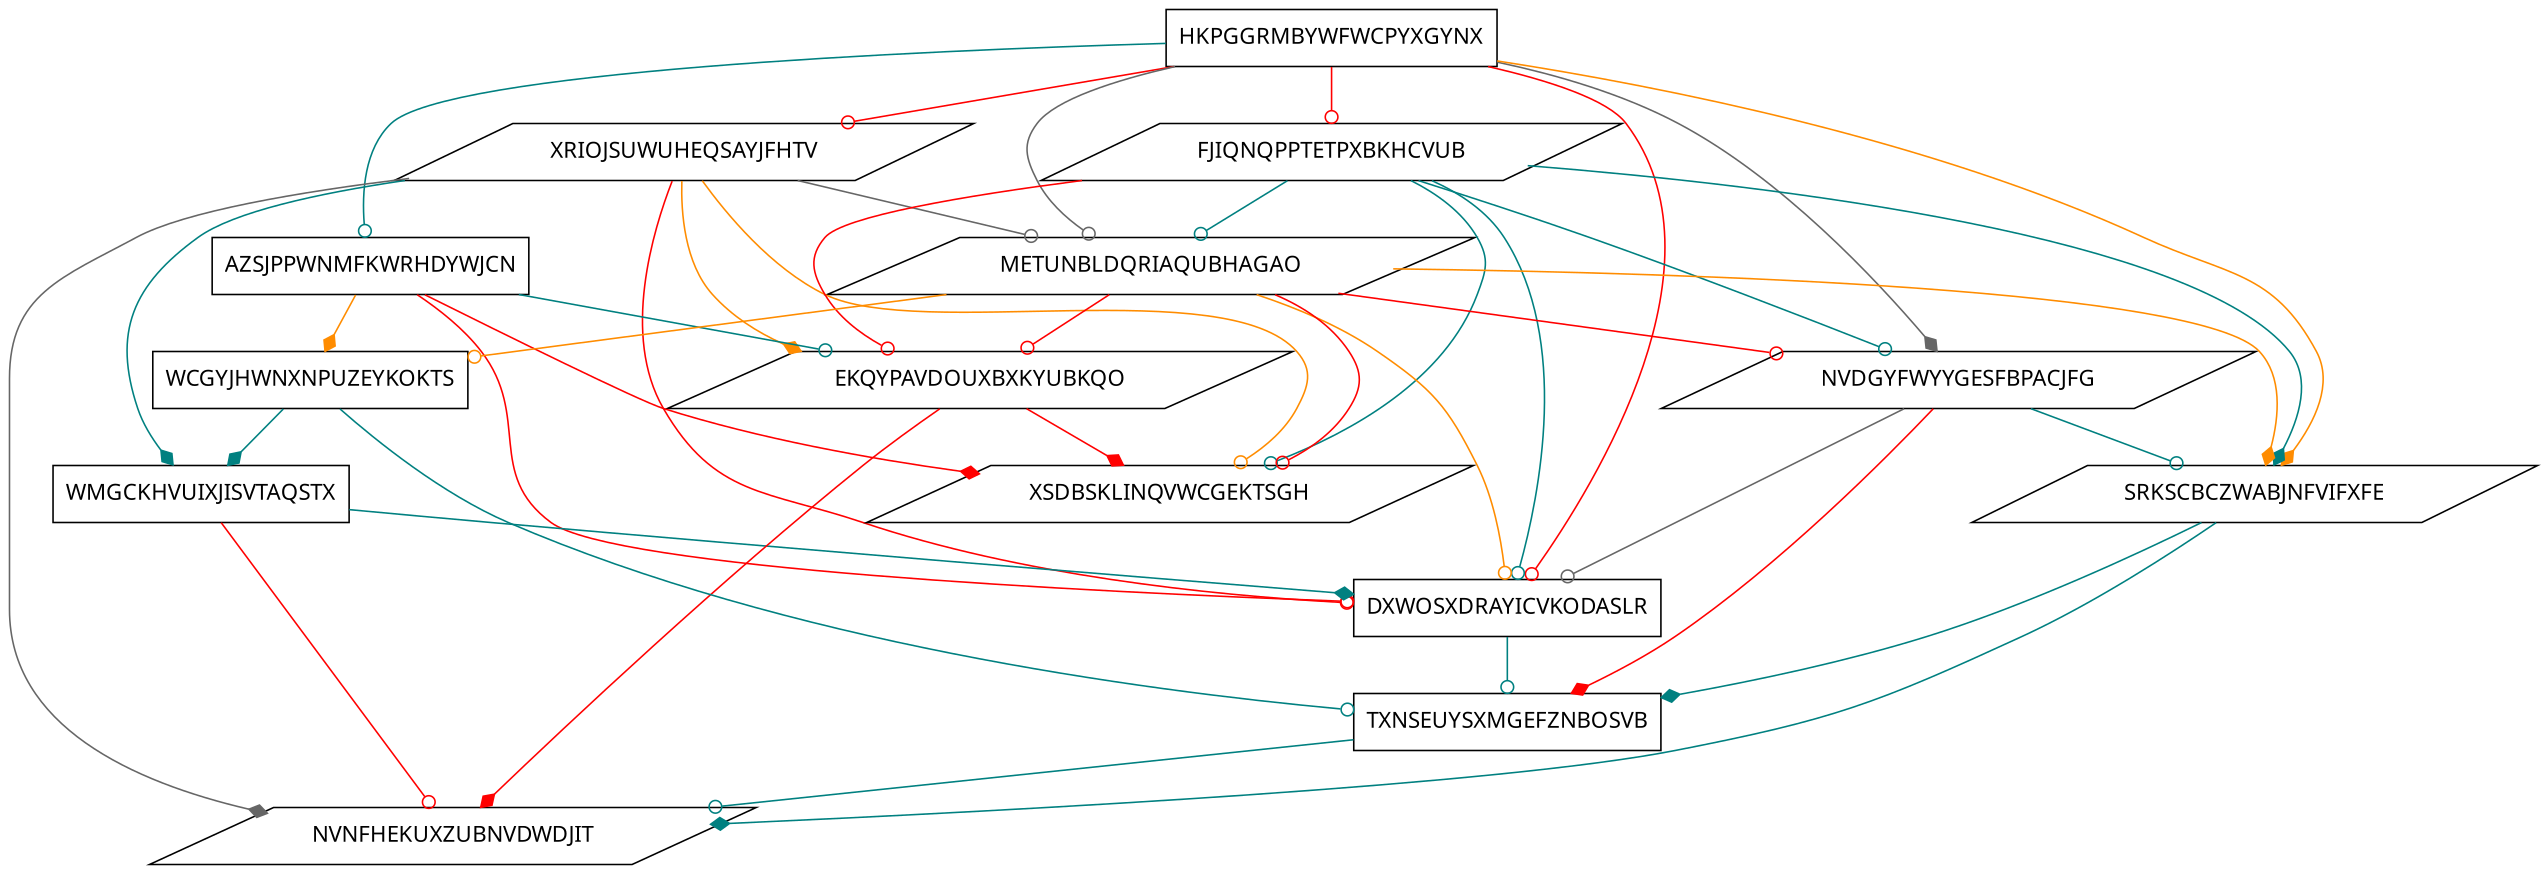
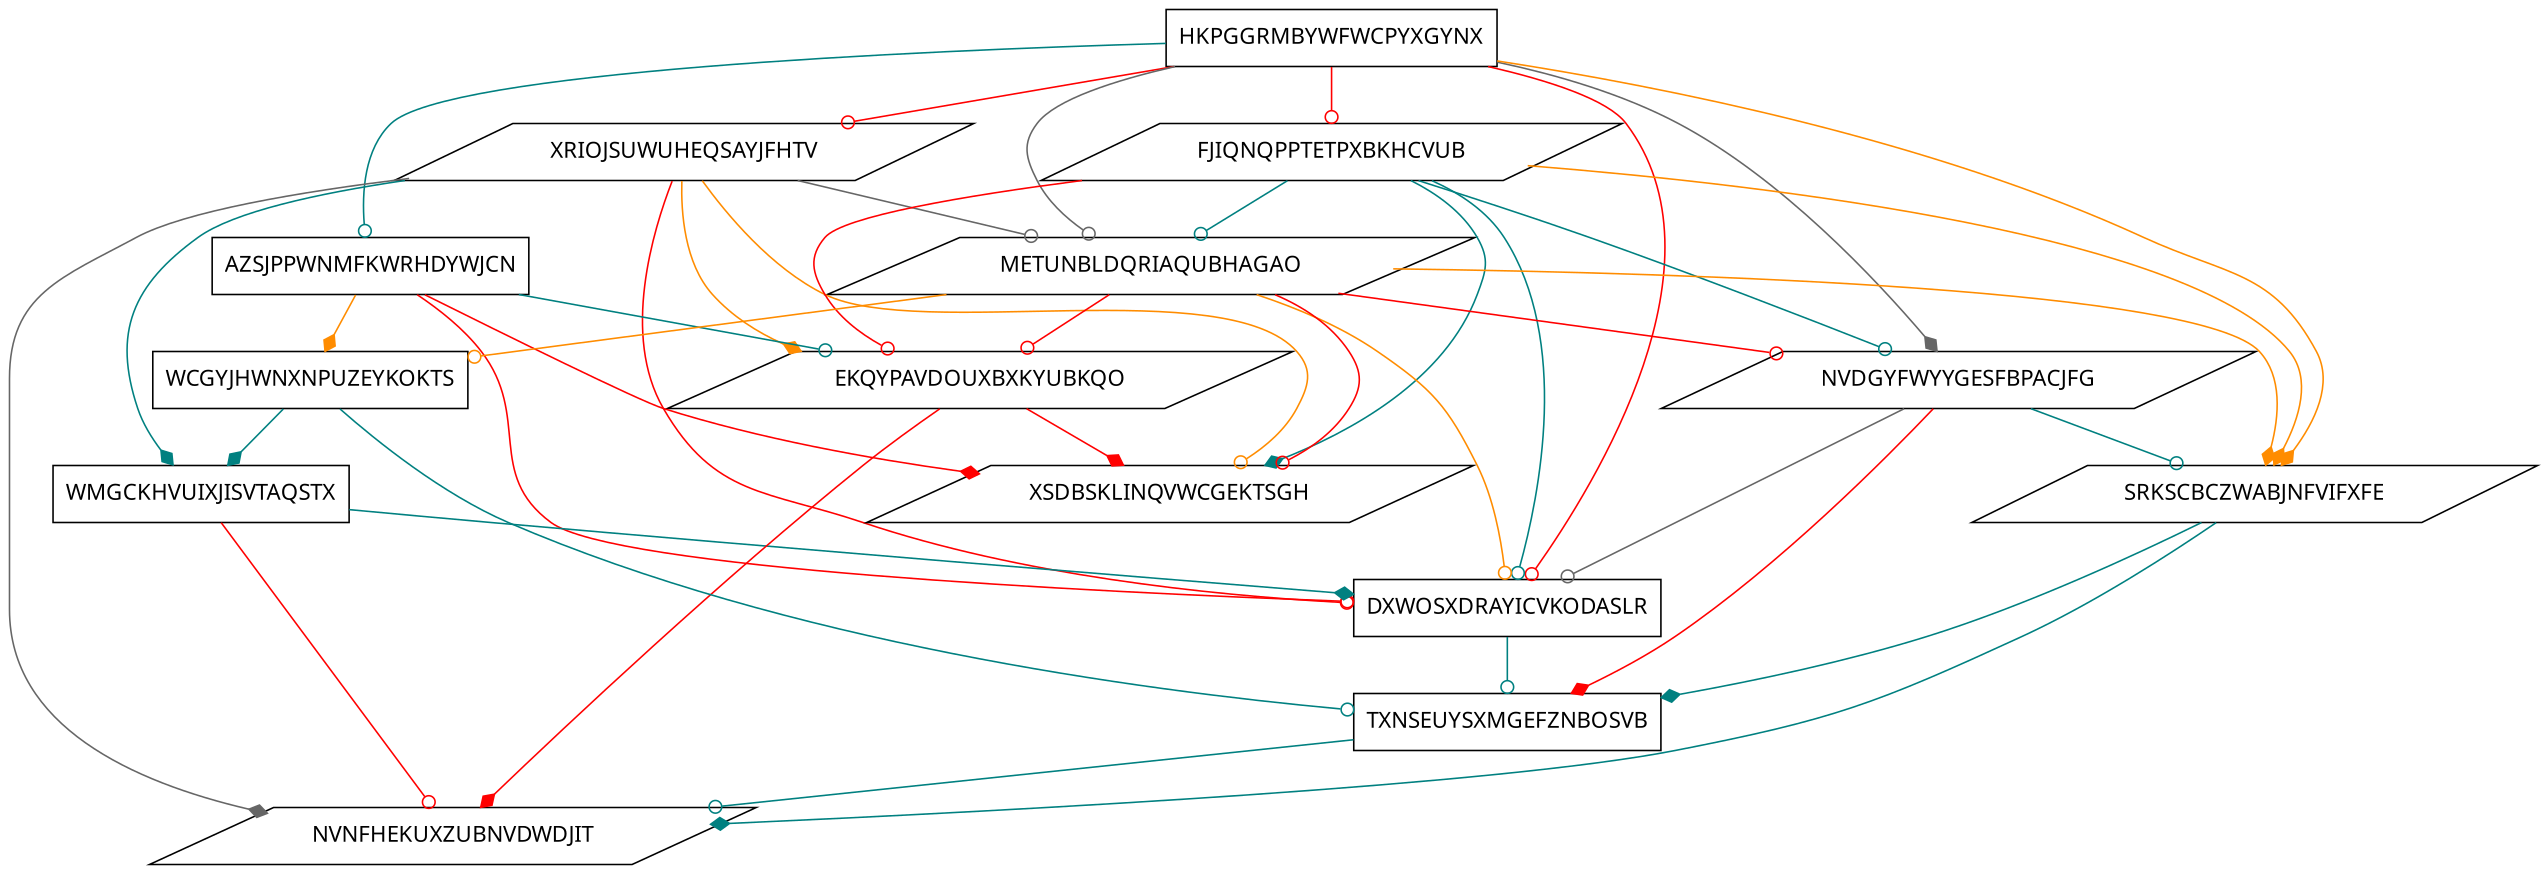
edge "FJIQNQPPTETPXBKHCVUB" -> "SRKSCBCZWABJNFVIFXFE": color teal -> darkorange
edge "FJIQNQPPTETPXBKHCVUB" -> "XSDBSKLINQVWCGEKTSGH": arrowhead odot -> diamond
